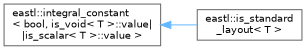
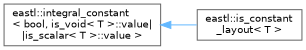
node "eastl::is_standard _layout< T >": label "eastl::is_standard _layout< T >" -> "eastl::is_constant _layout< T >"
